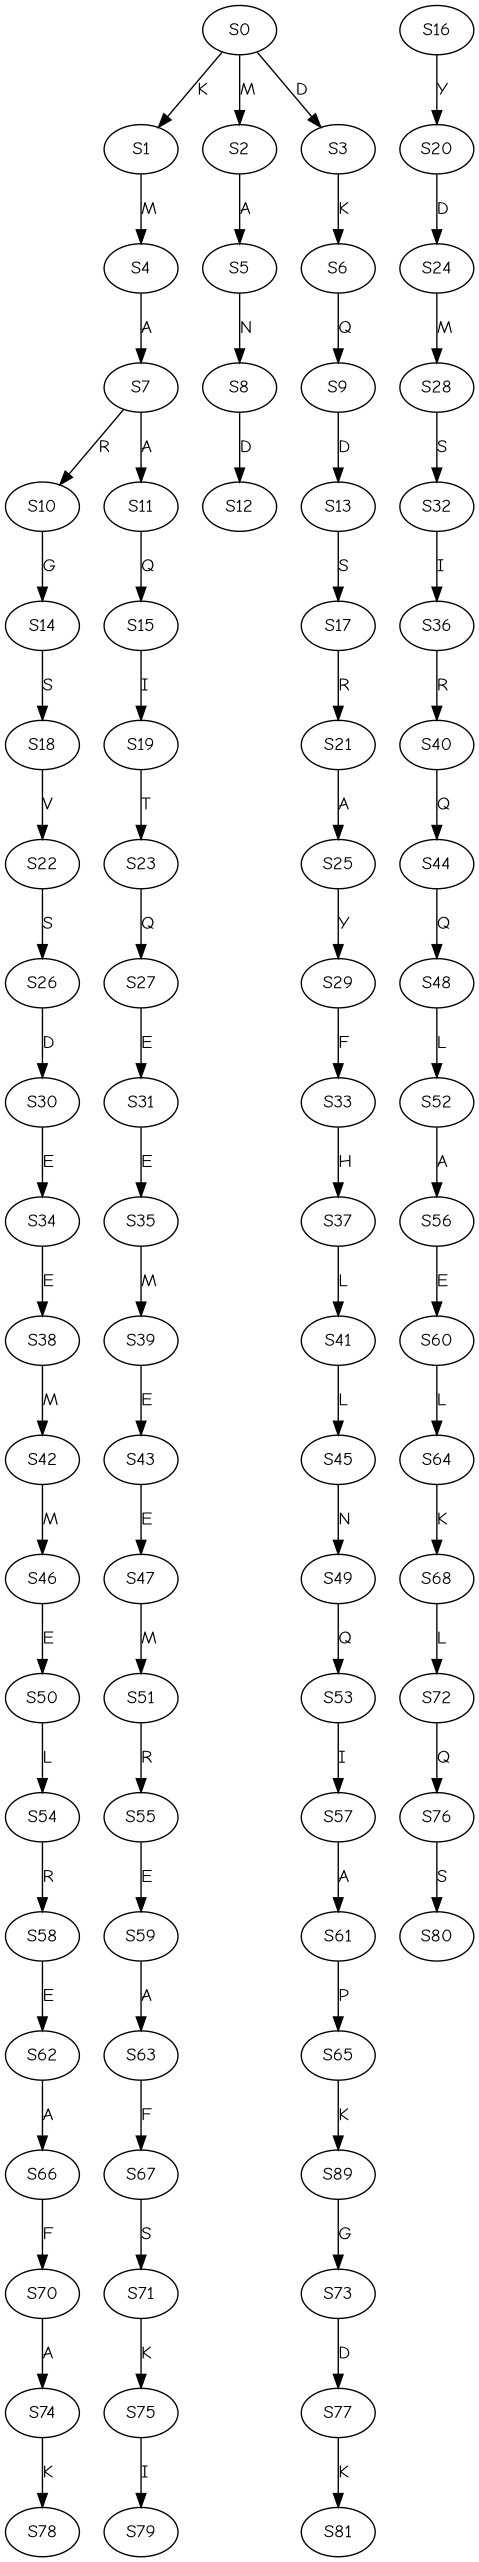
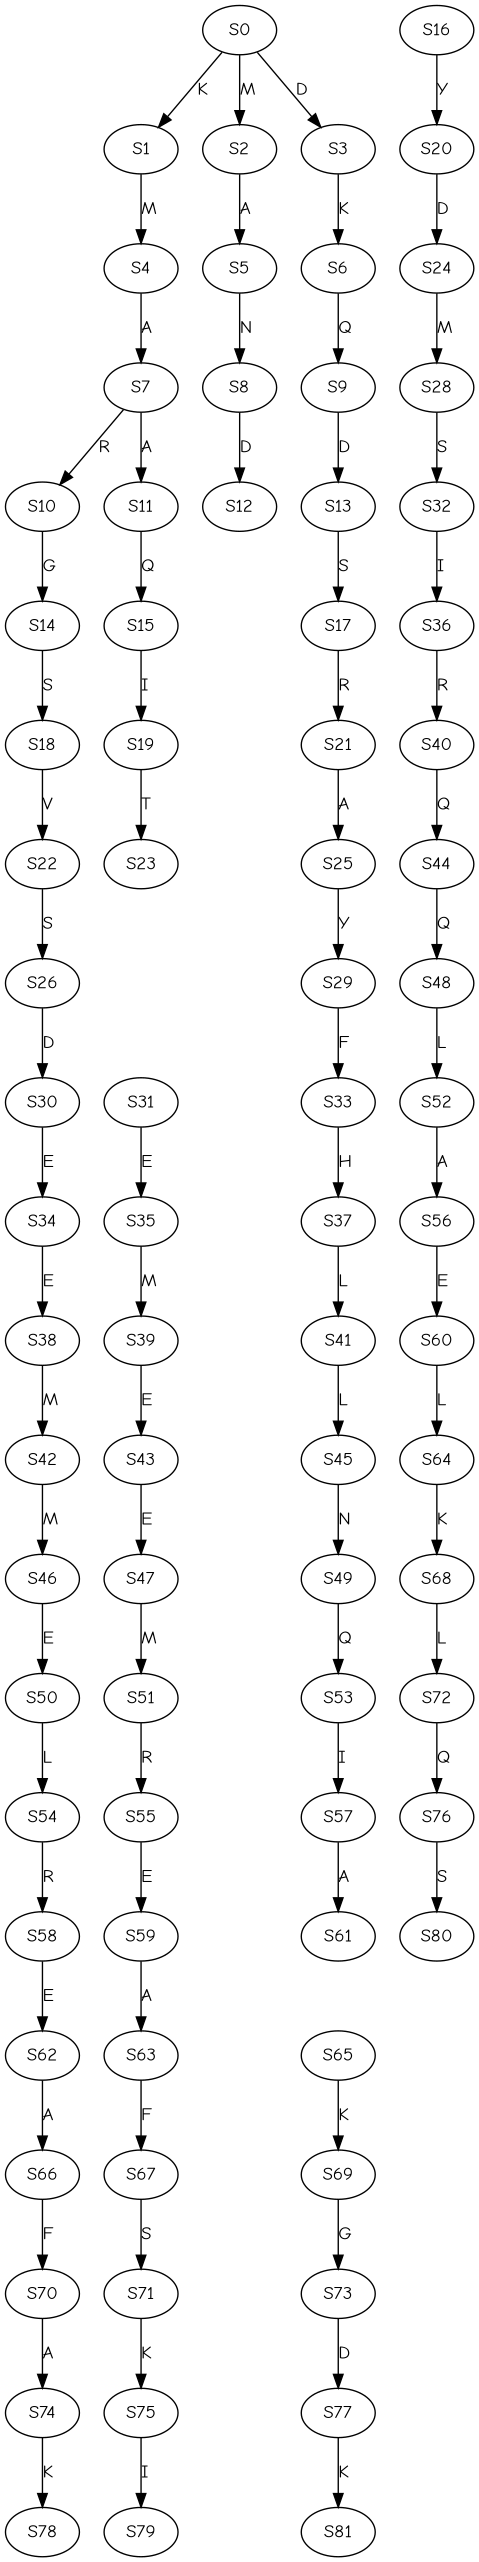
node "S27": removed
edge "S61" -> "S65": removed, label "P"
node "S89": label "S89" -> "S69"
